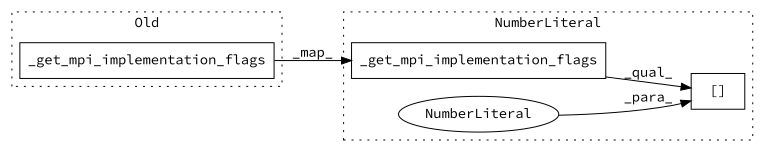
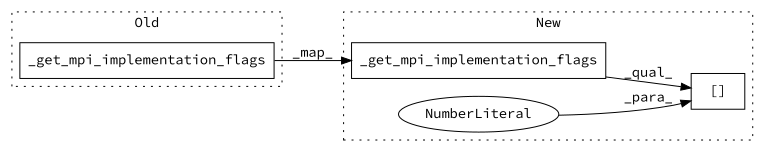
cluster "NumberLiteral": label "NumberLiteral" -> "New"
